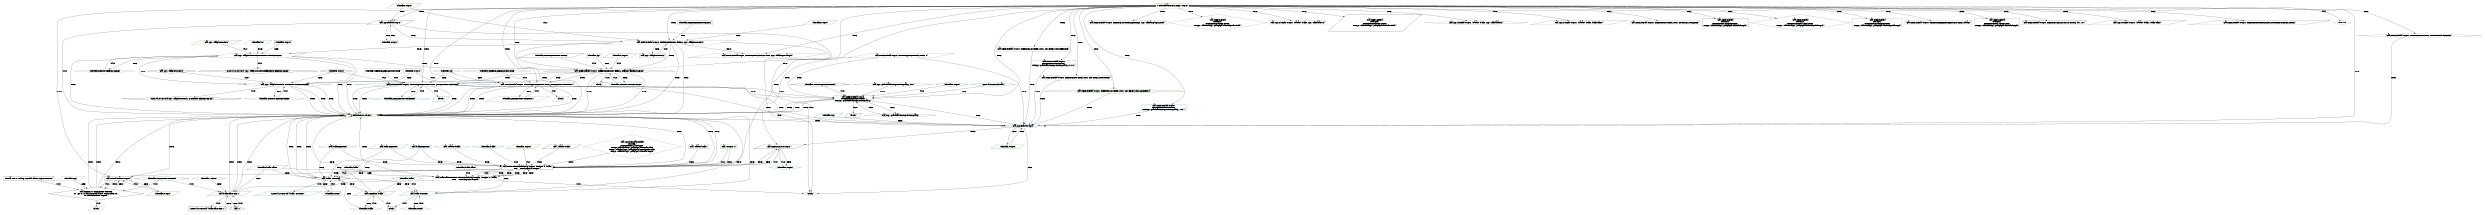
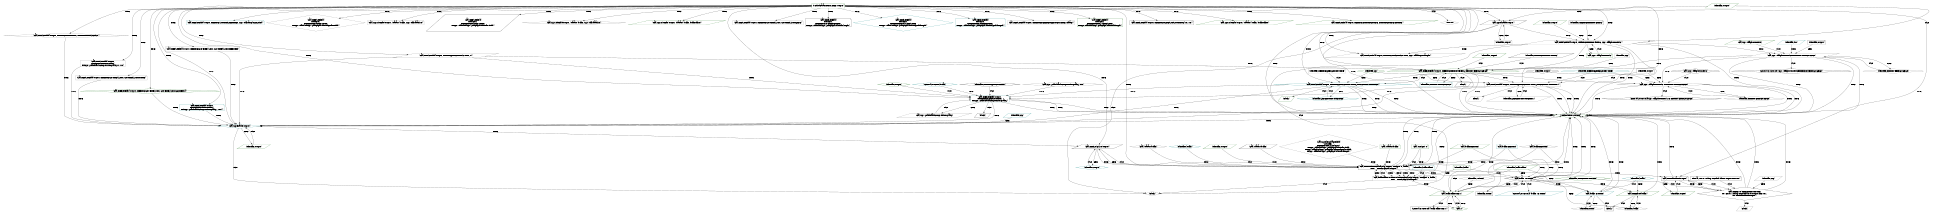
edge "(MethodParameterIn,TIFF* output)" -> "(Call,TIFFSetField(output, TIFFTAG_JPEGTABLESMODE, 0))": added, label "DDG:"
edge "(Call,t2p_disable(output))" -> "(MethodReturn,tsize_t)": label "AST: " -> "DDG: "
node "(Call,t2p->pdf_defaultcompressionquality)": shape diamond -> parallelogram
